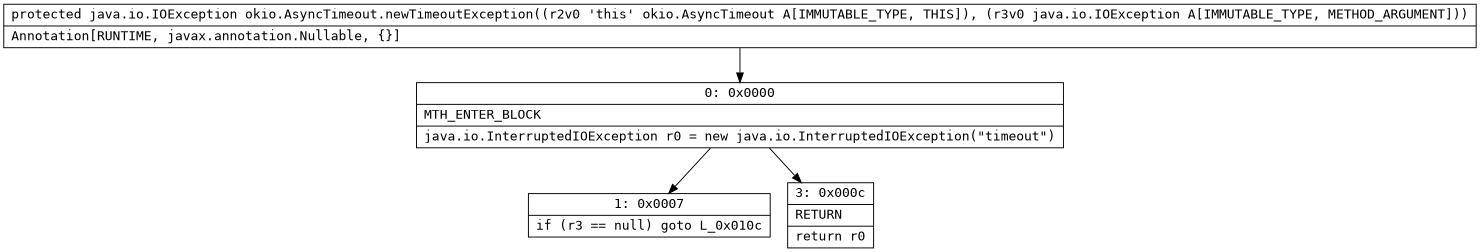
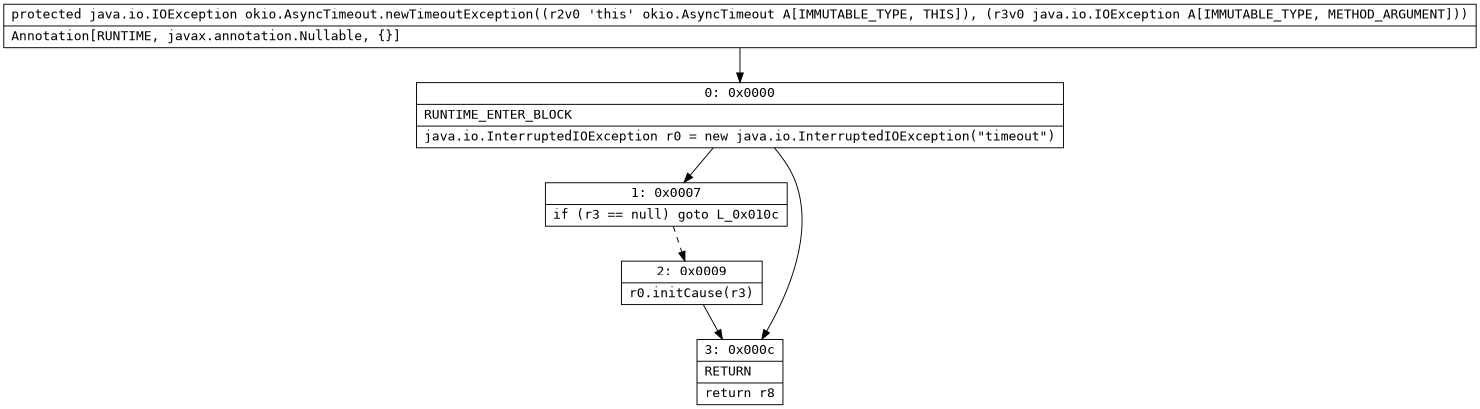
node "0: 0x0000": text "MTH_ENTER_BLOCK" -> "RUNTIME_ENTER_BLOCK"
node "3: 0x000c": text "return r0" -> "return r8"
node "2: 0x0009": added
